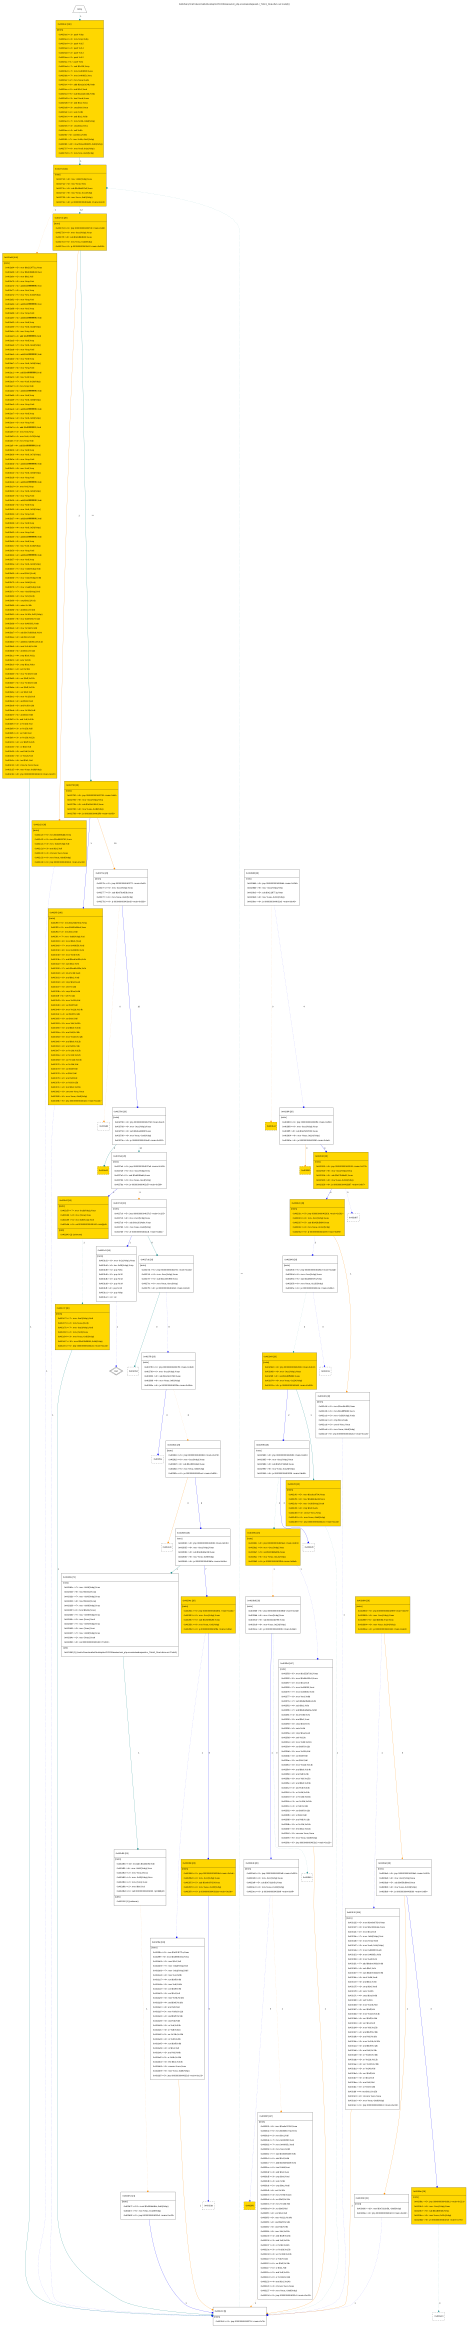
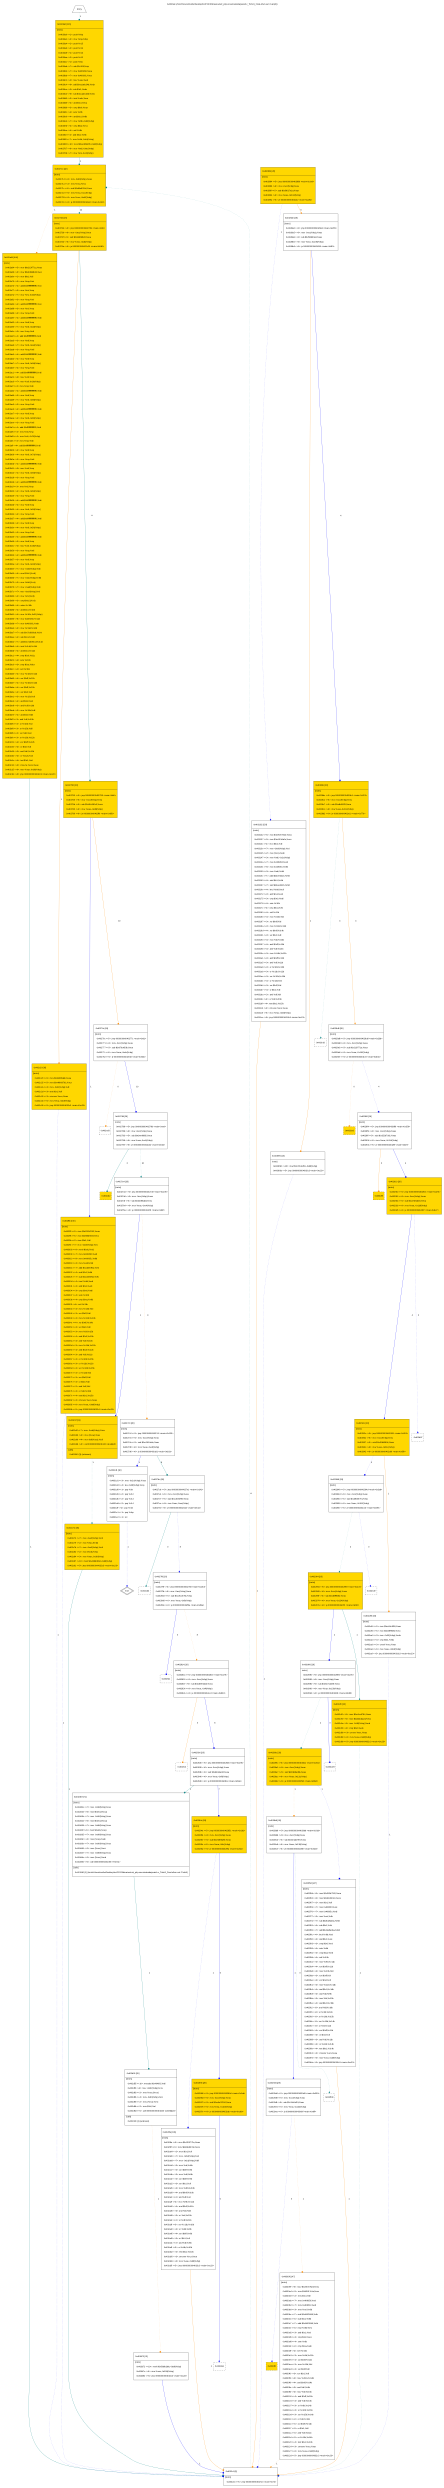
edge "0x4028bc [28]" -> "0x4028d8 [28]": added, label "4"
